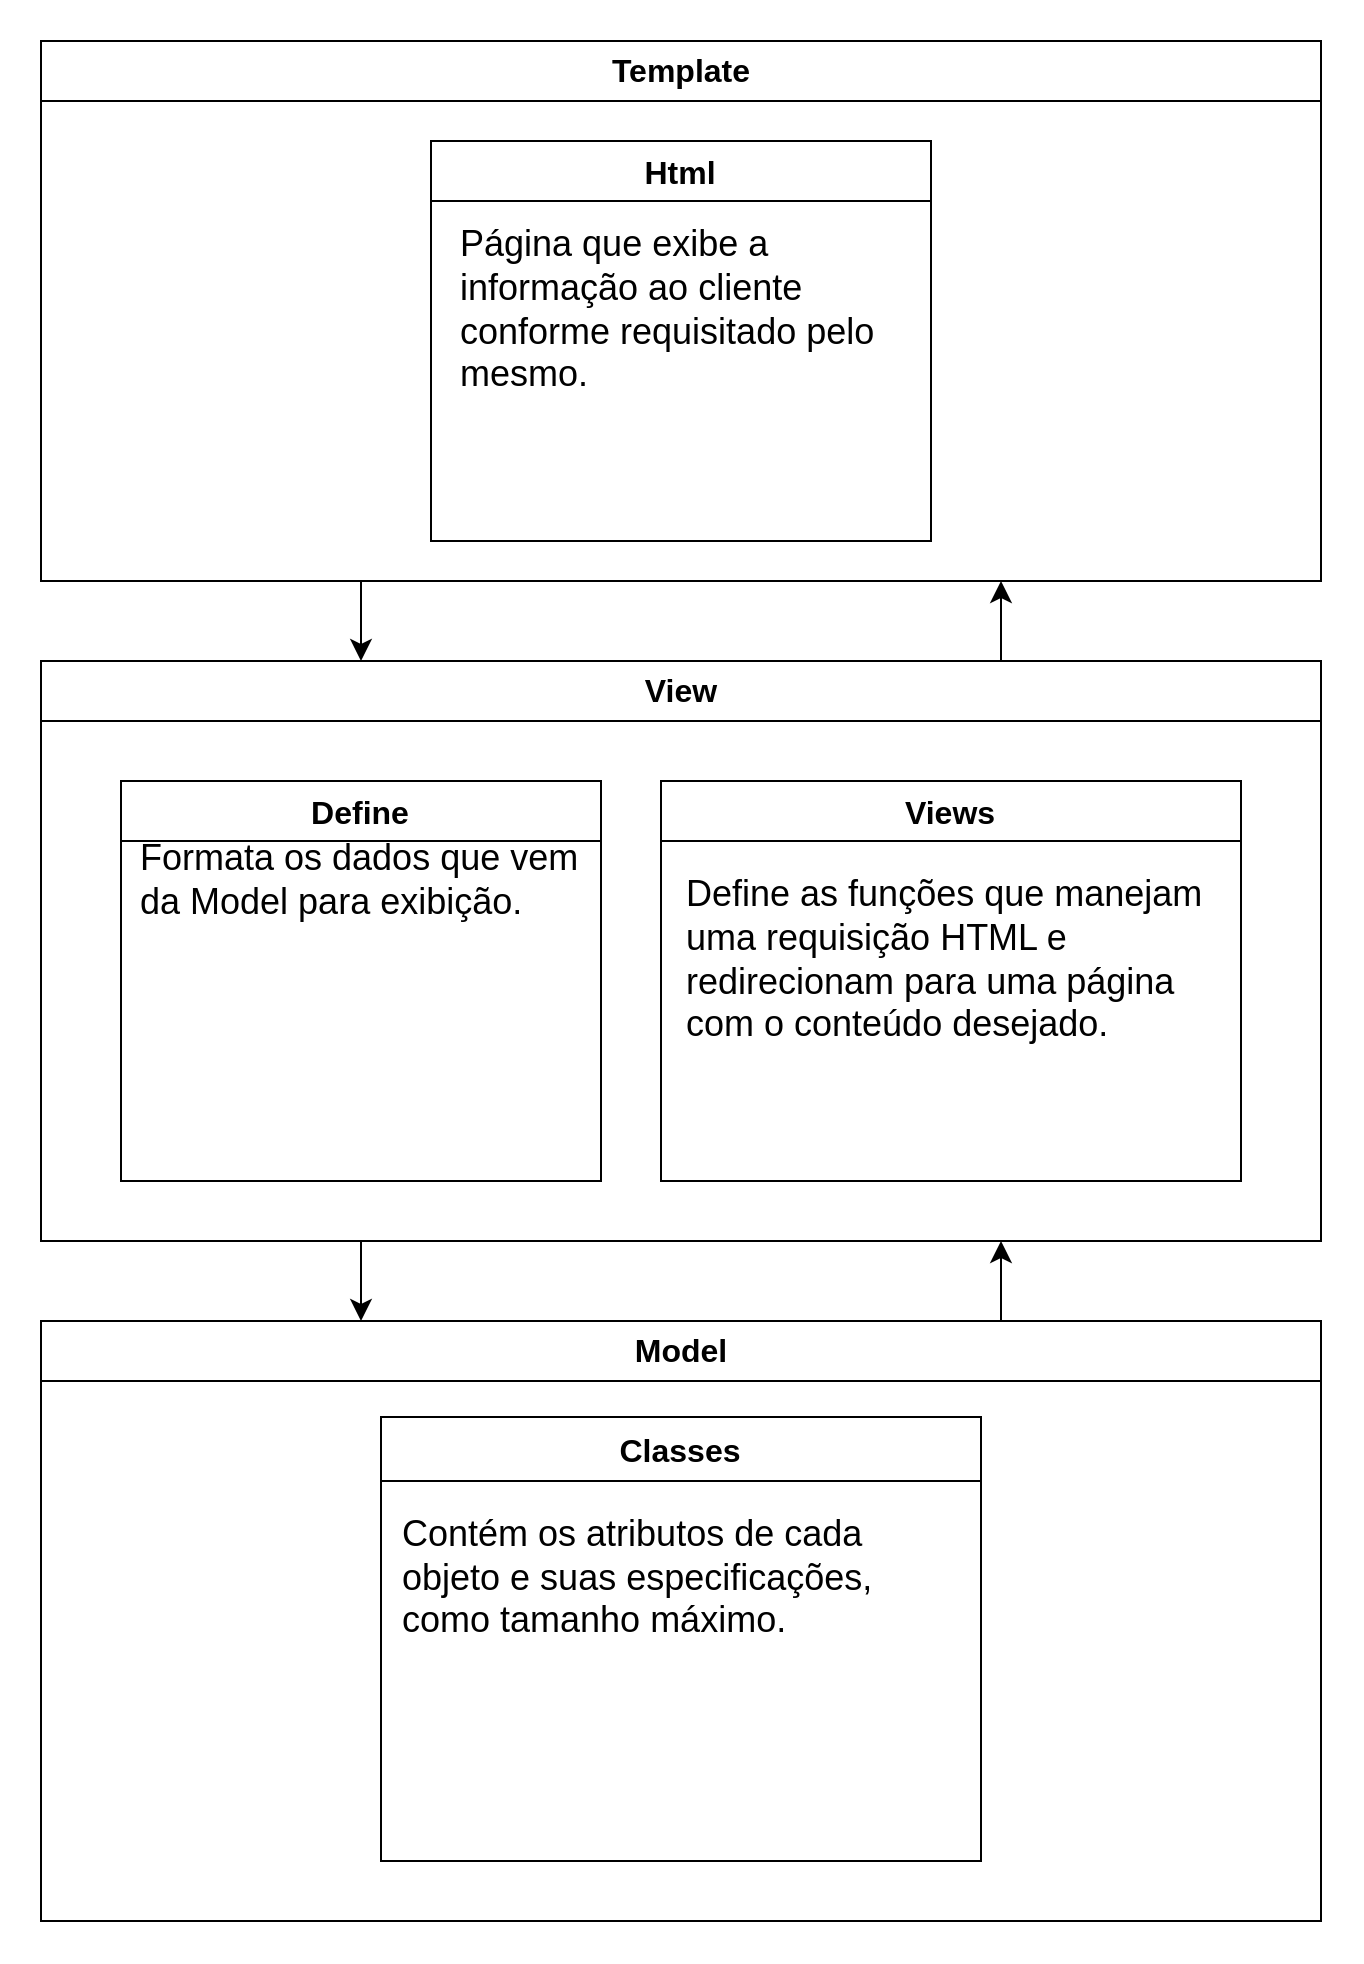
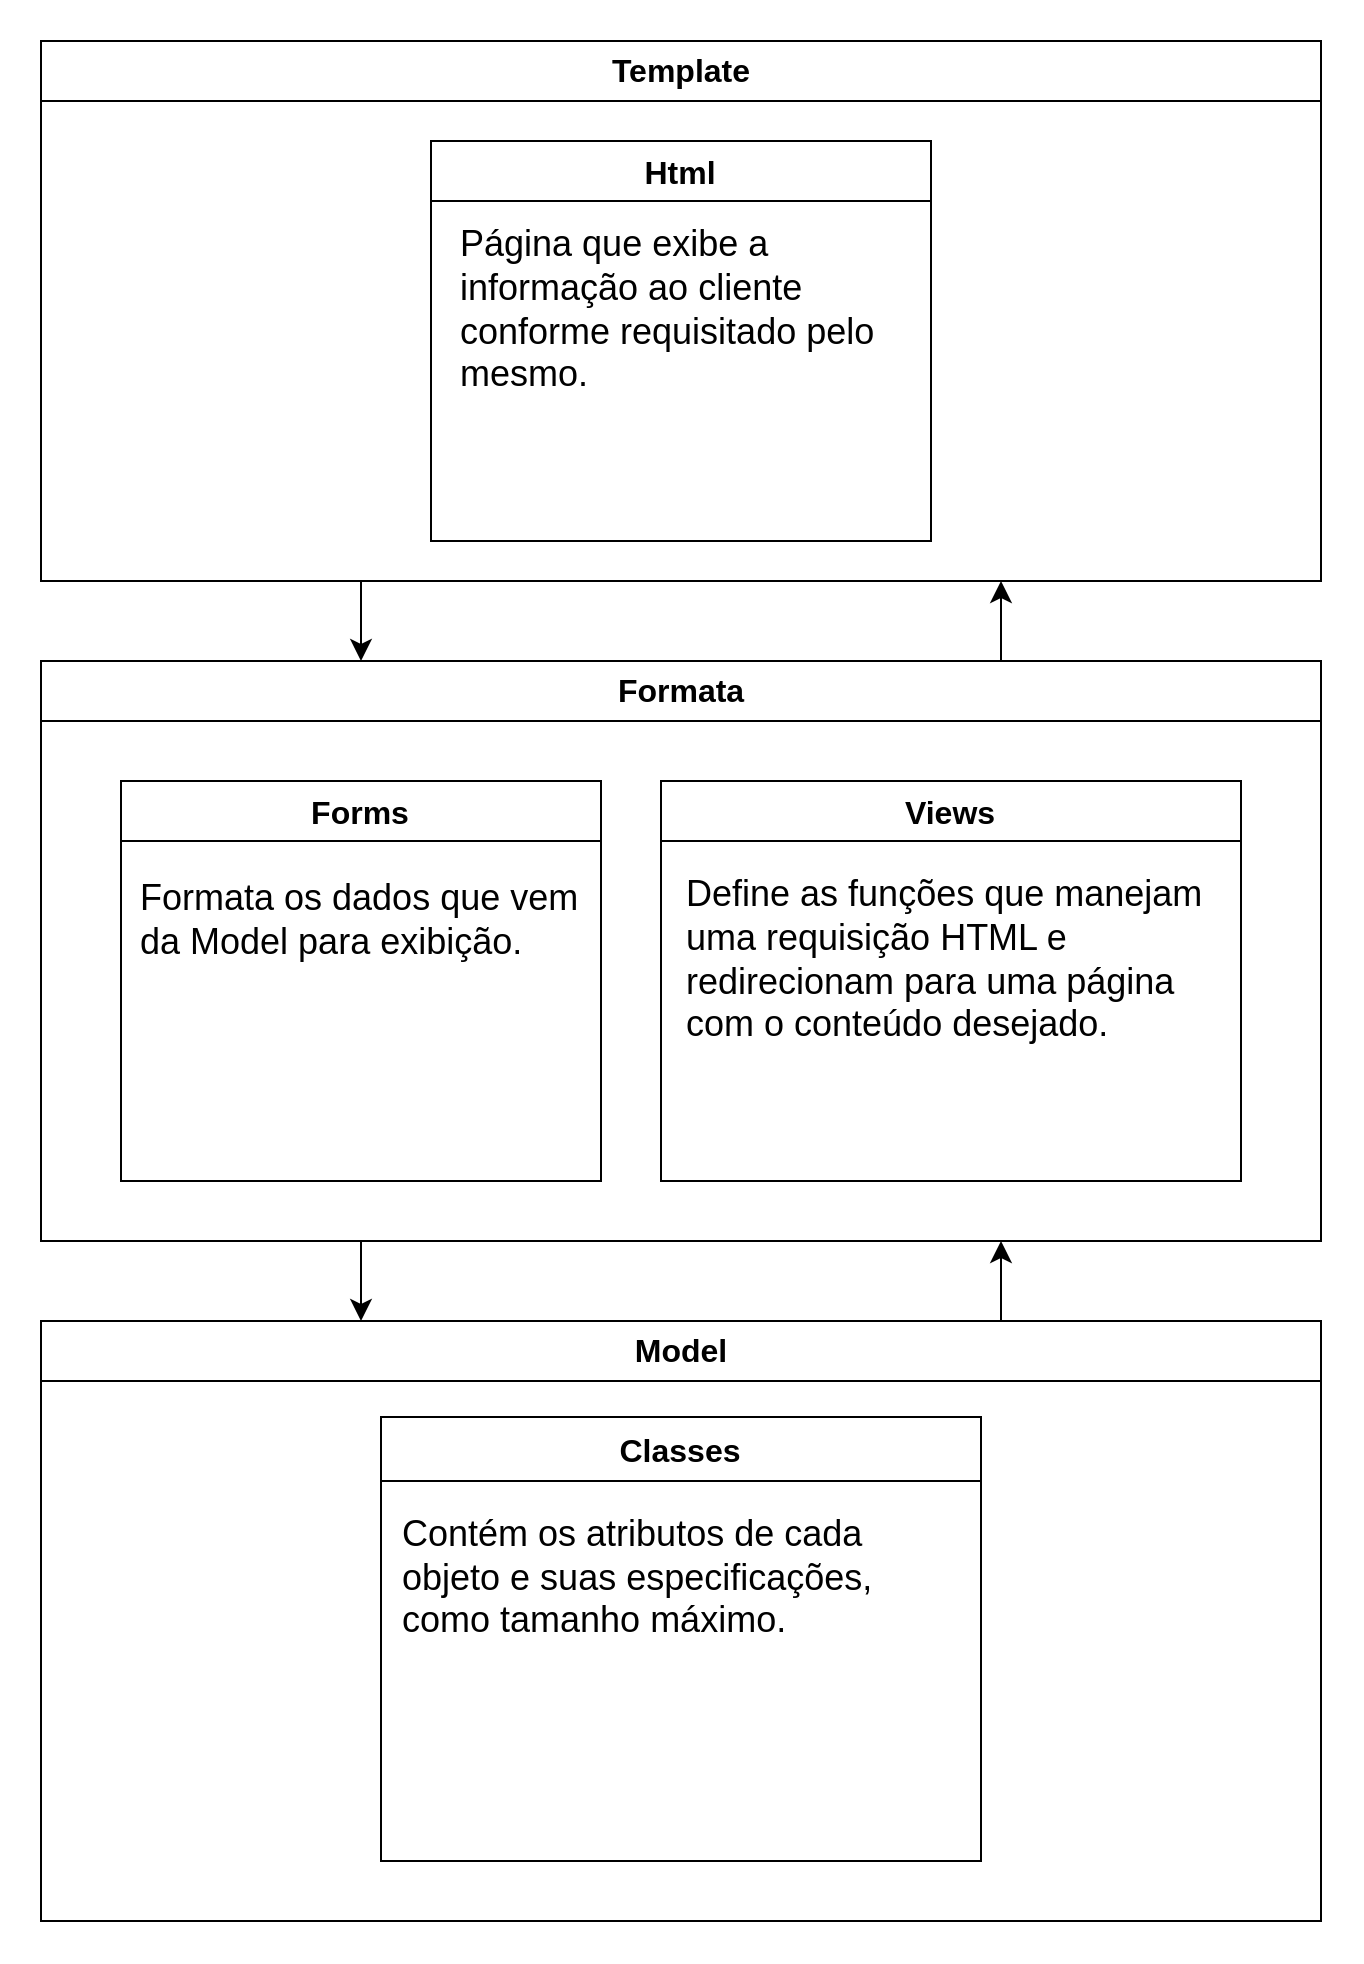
node "View": label "View" -> "Formata"
node "Define": label "Define" -> "Forms"
node "Formata os dados que vem da Model para exibição.": moved (361, 881) -> (361, 921)
